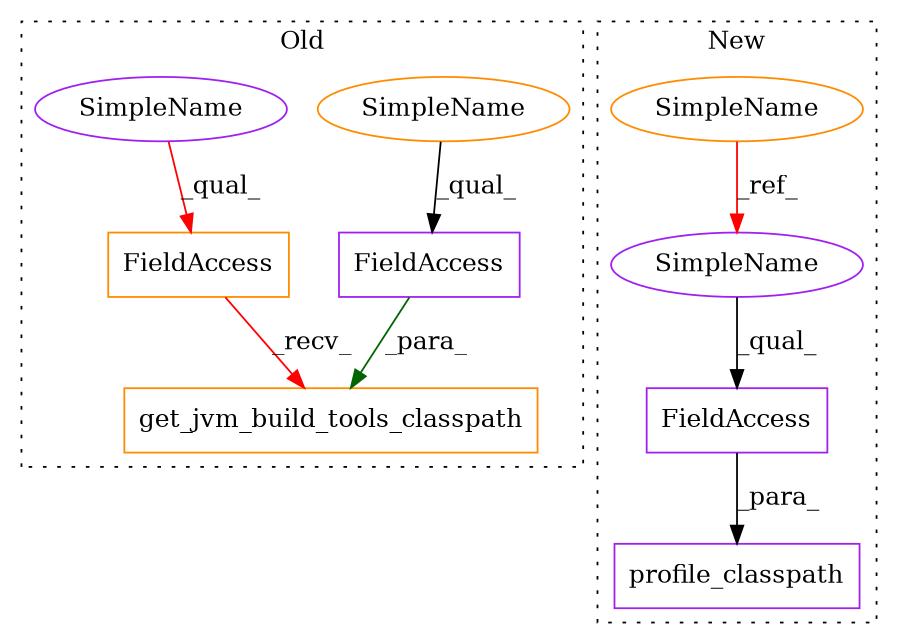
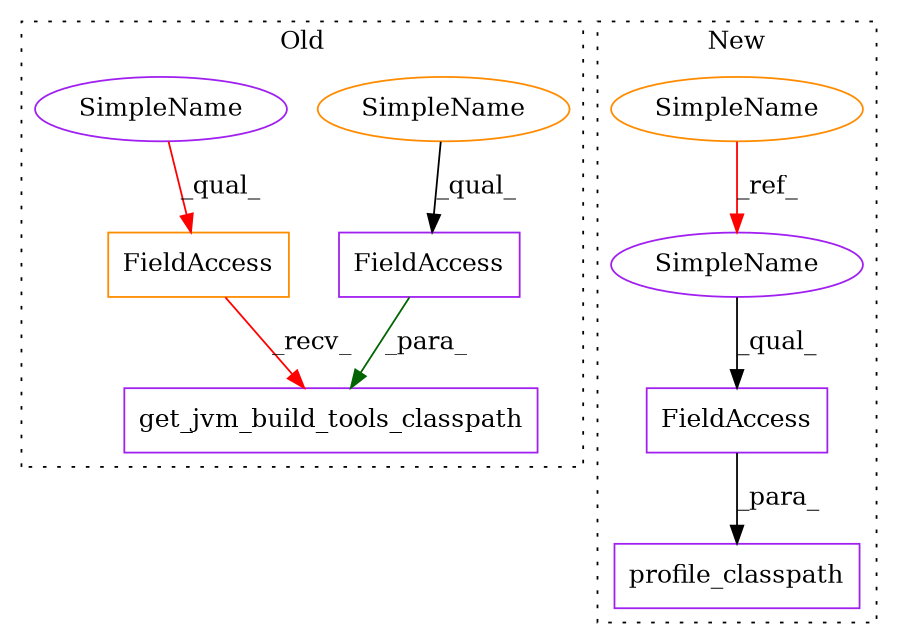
node "get_jvm_build_tools_classpath": color darkorange -> purple
